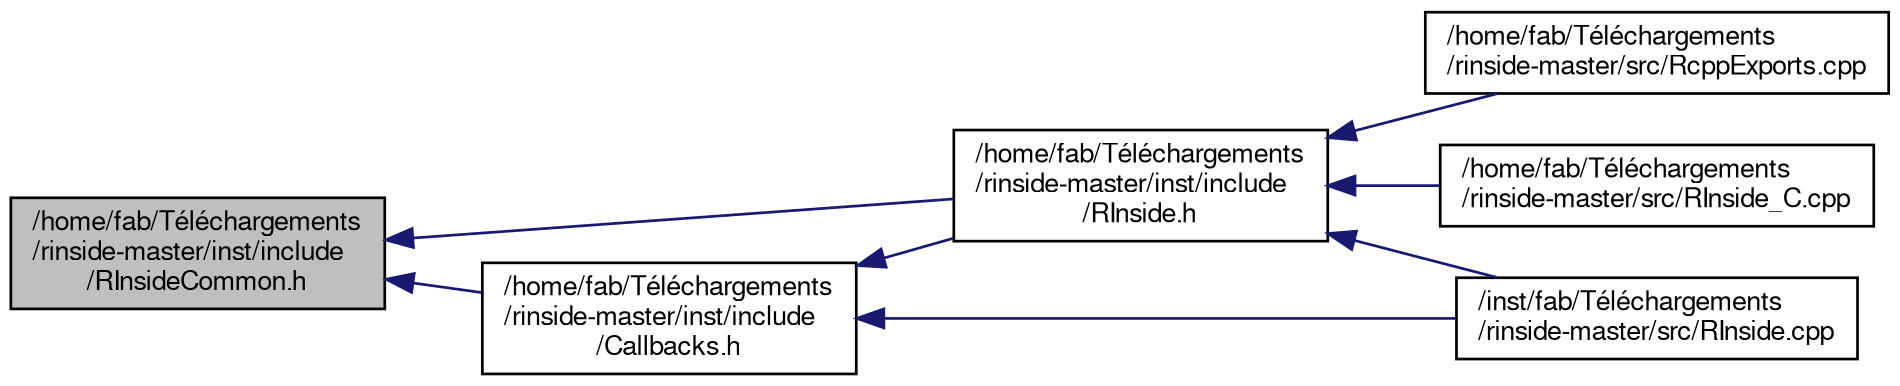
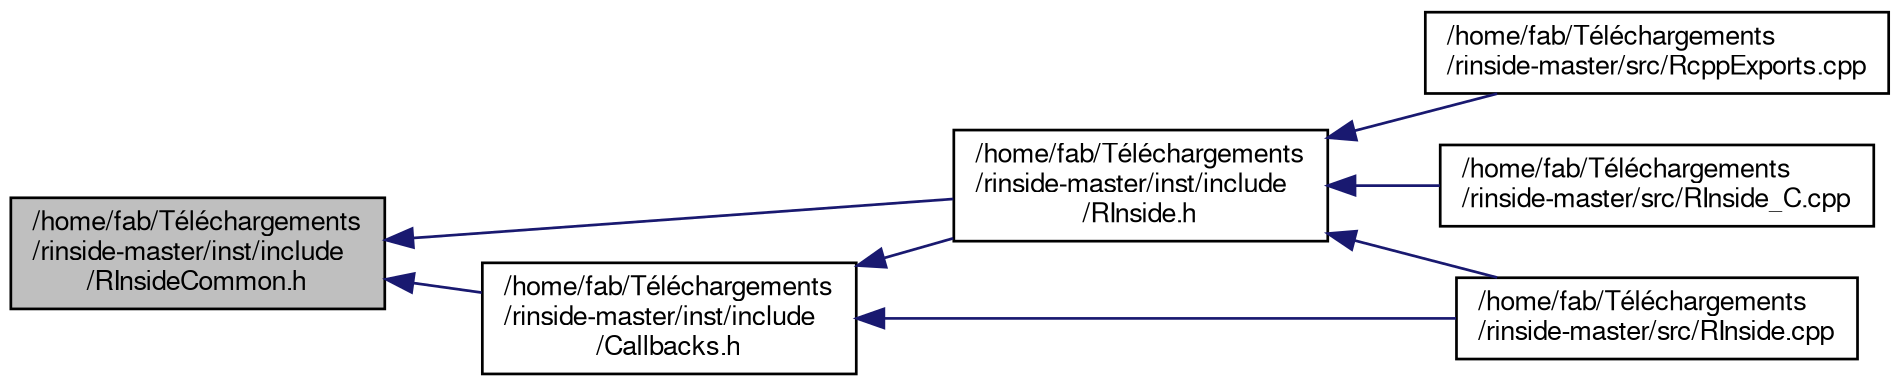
node "/inst/fab/Téléchargements /rinside-master/src/RInside.cpp": label "/inst/fab/Téléchargements /rinside-master/src/RInside.cpp" -> "/home/fab/Téléchargements /rinside-master/src/RInside.cpp"
